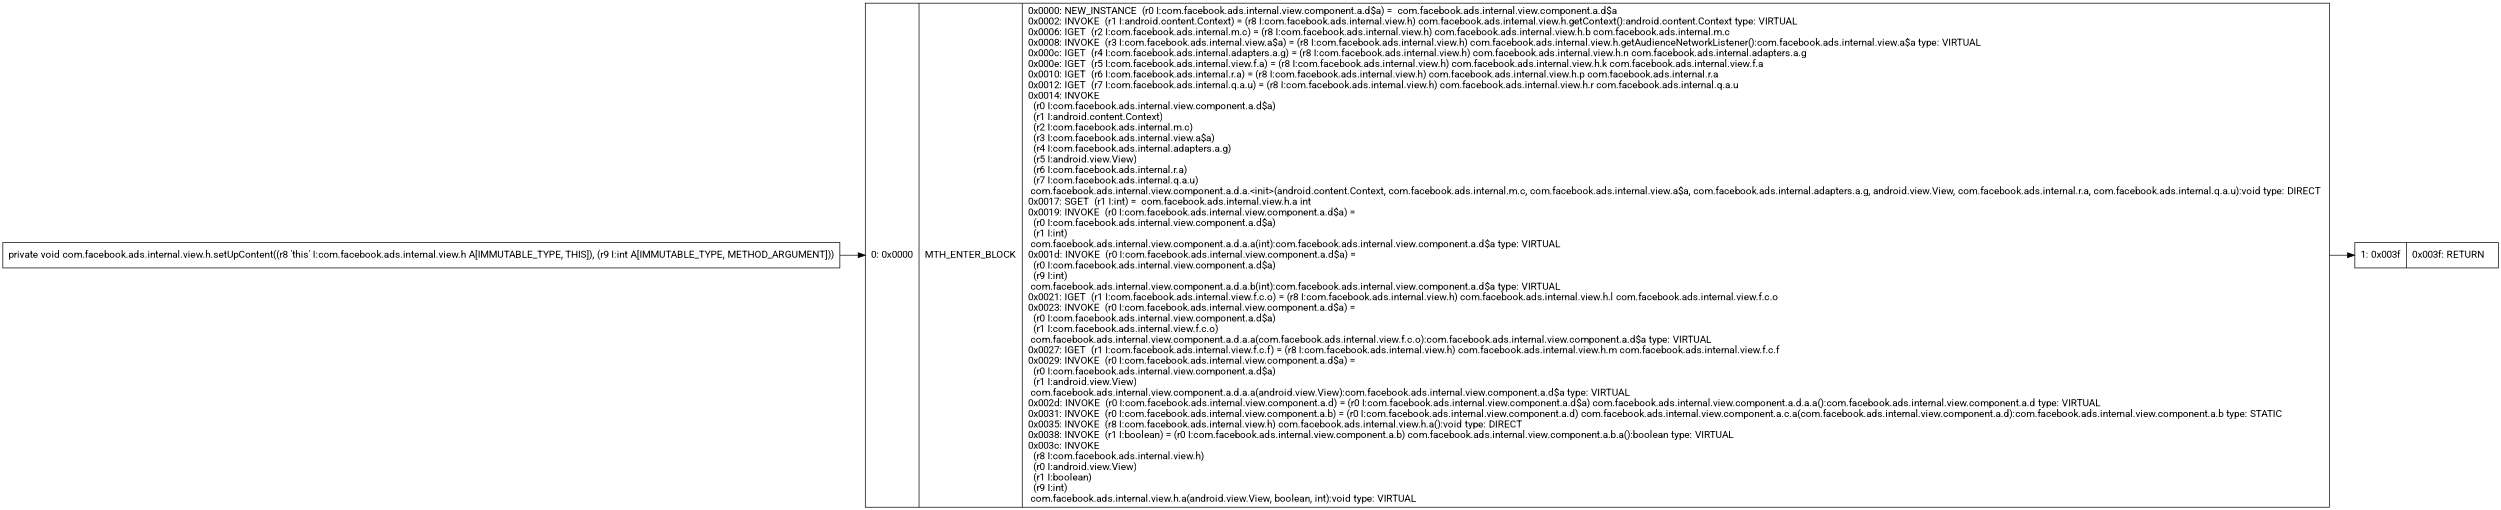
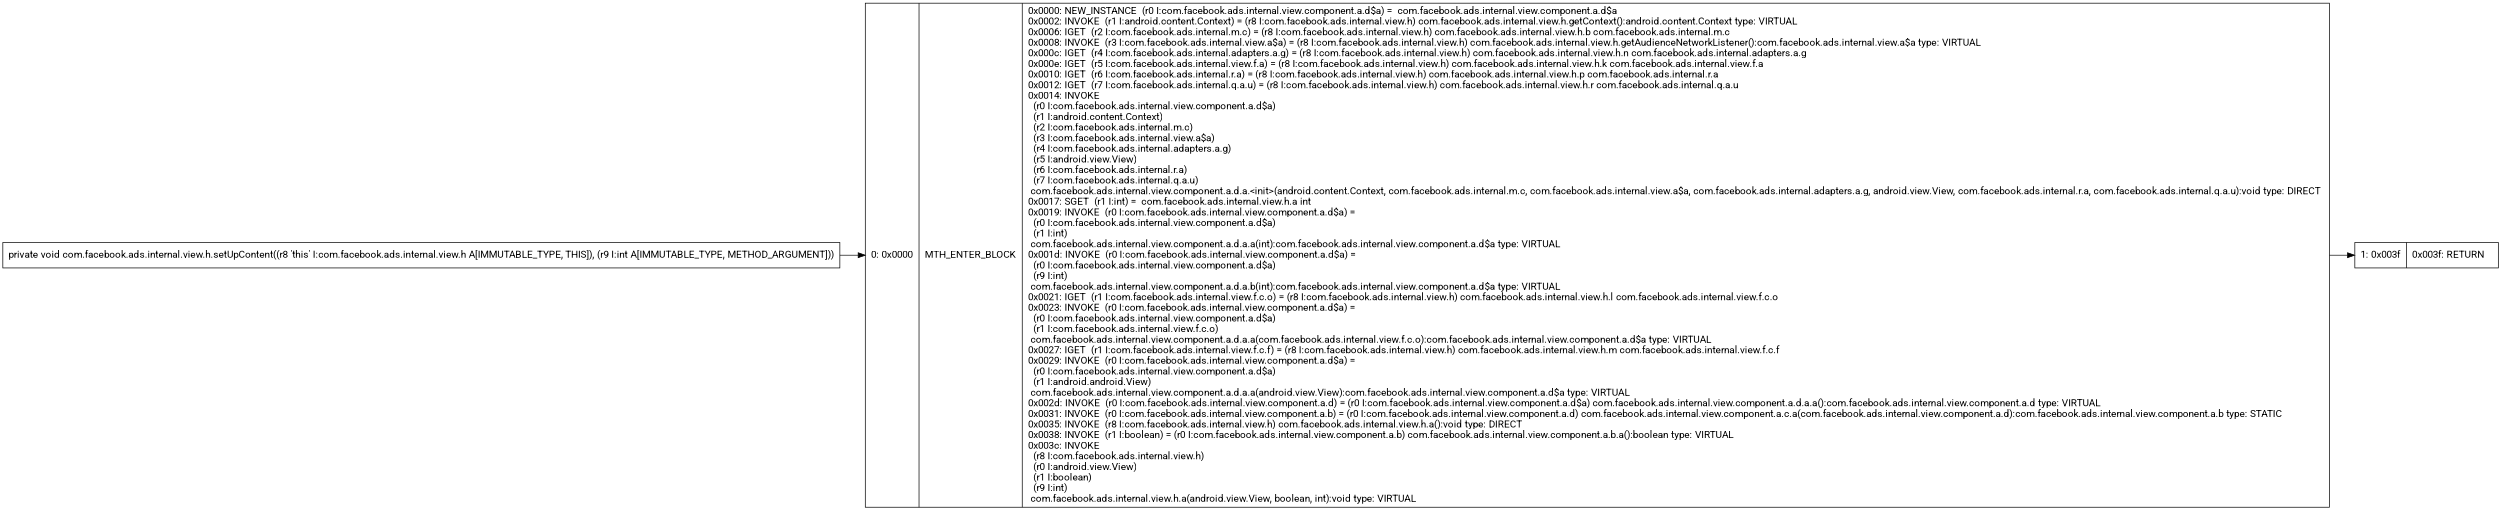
node "0: 0x0000": text "(r1 I:android.view.View)" -> "(r1 I:android.android.View)"
